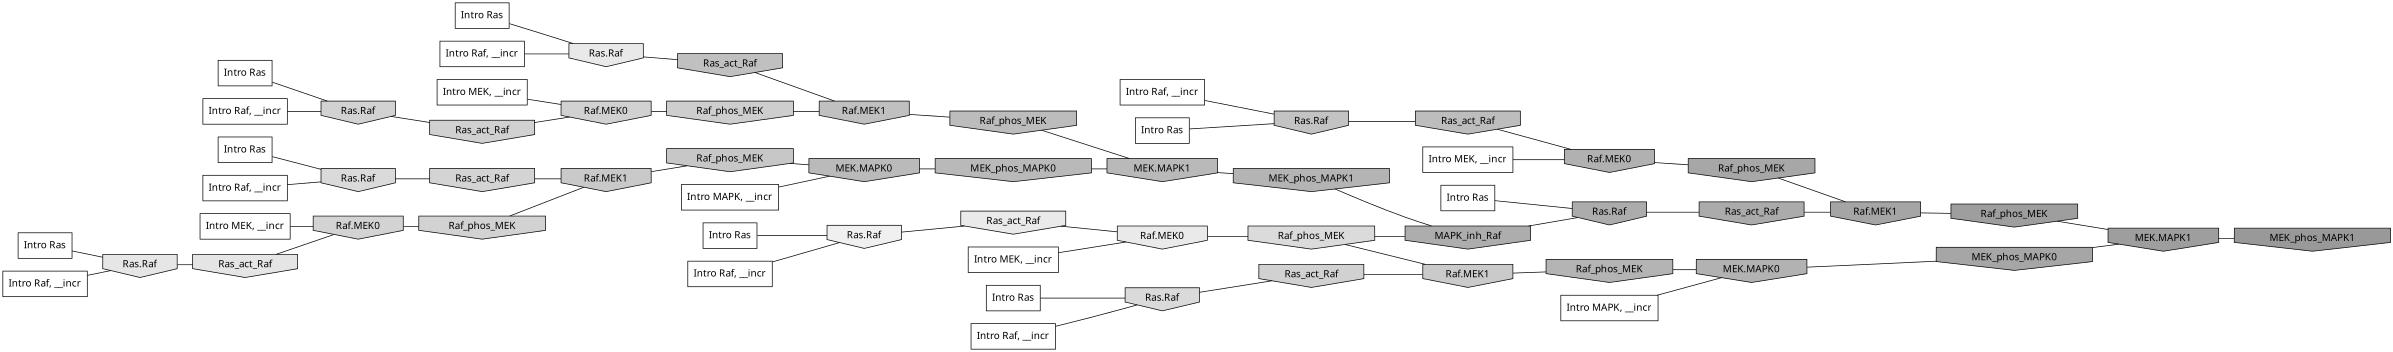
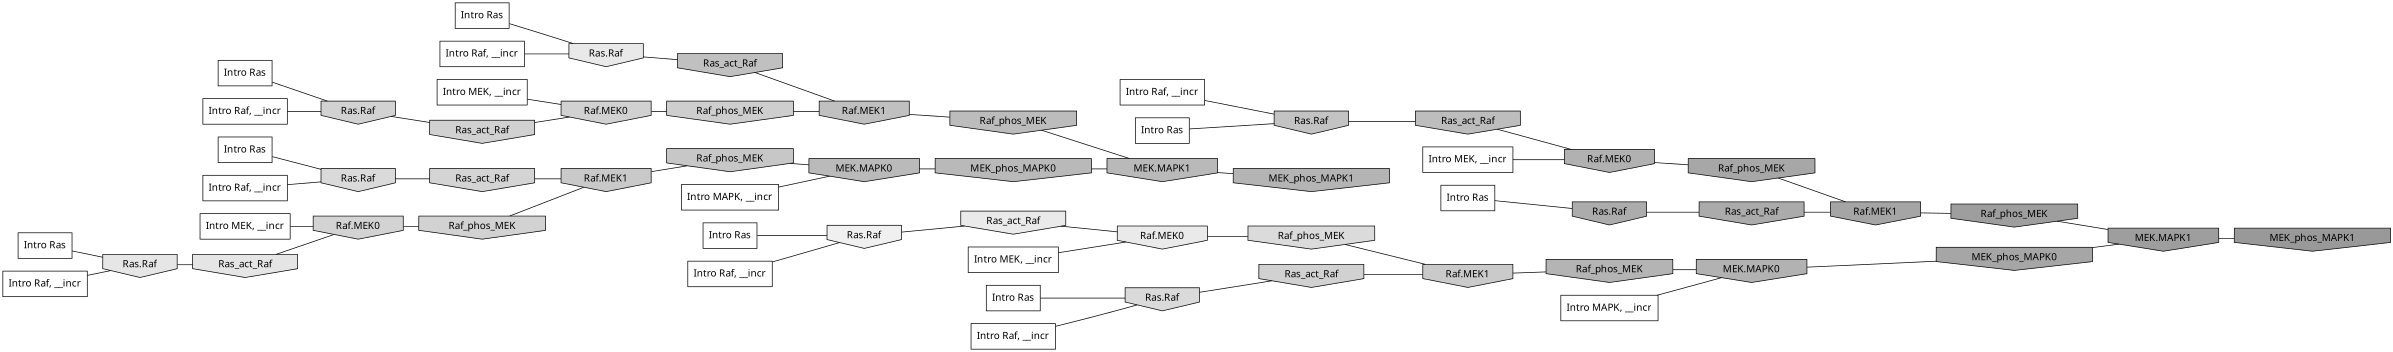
node "MAPK_inh_Raf": removed
